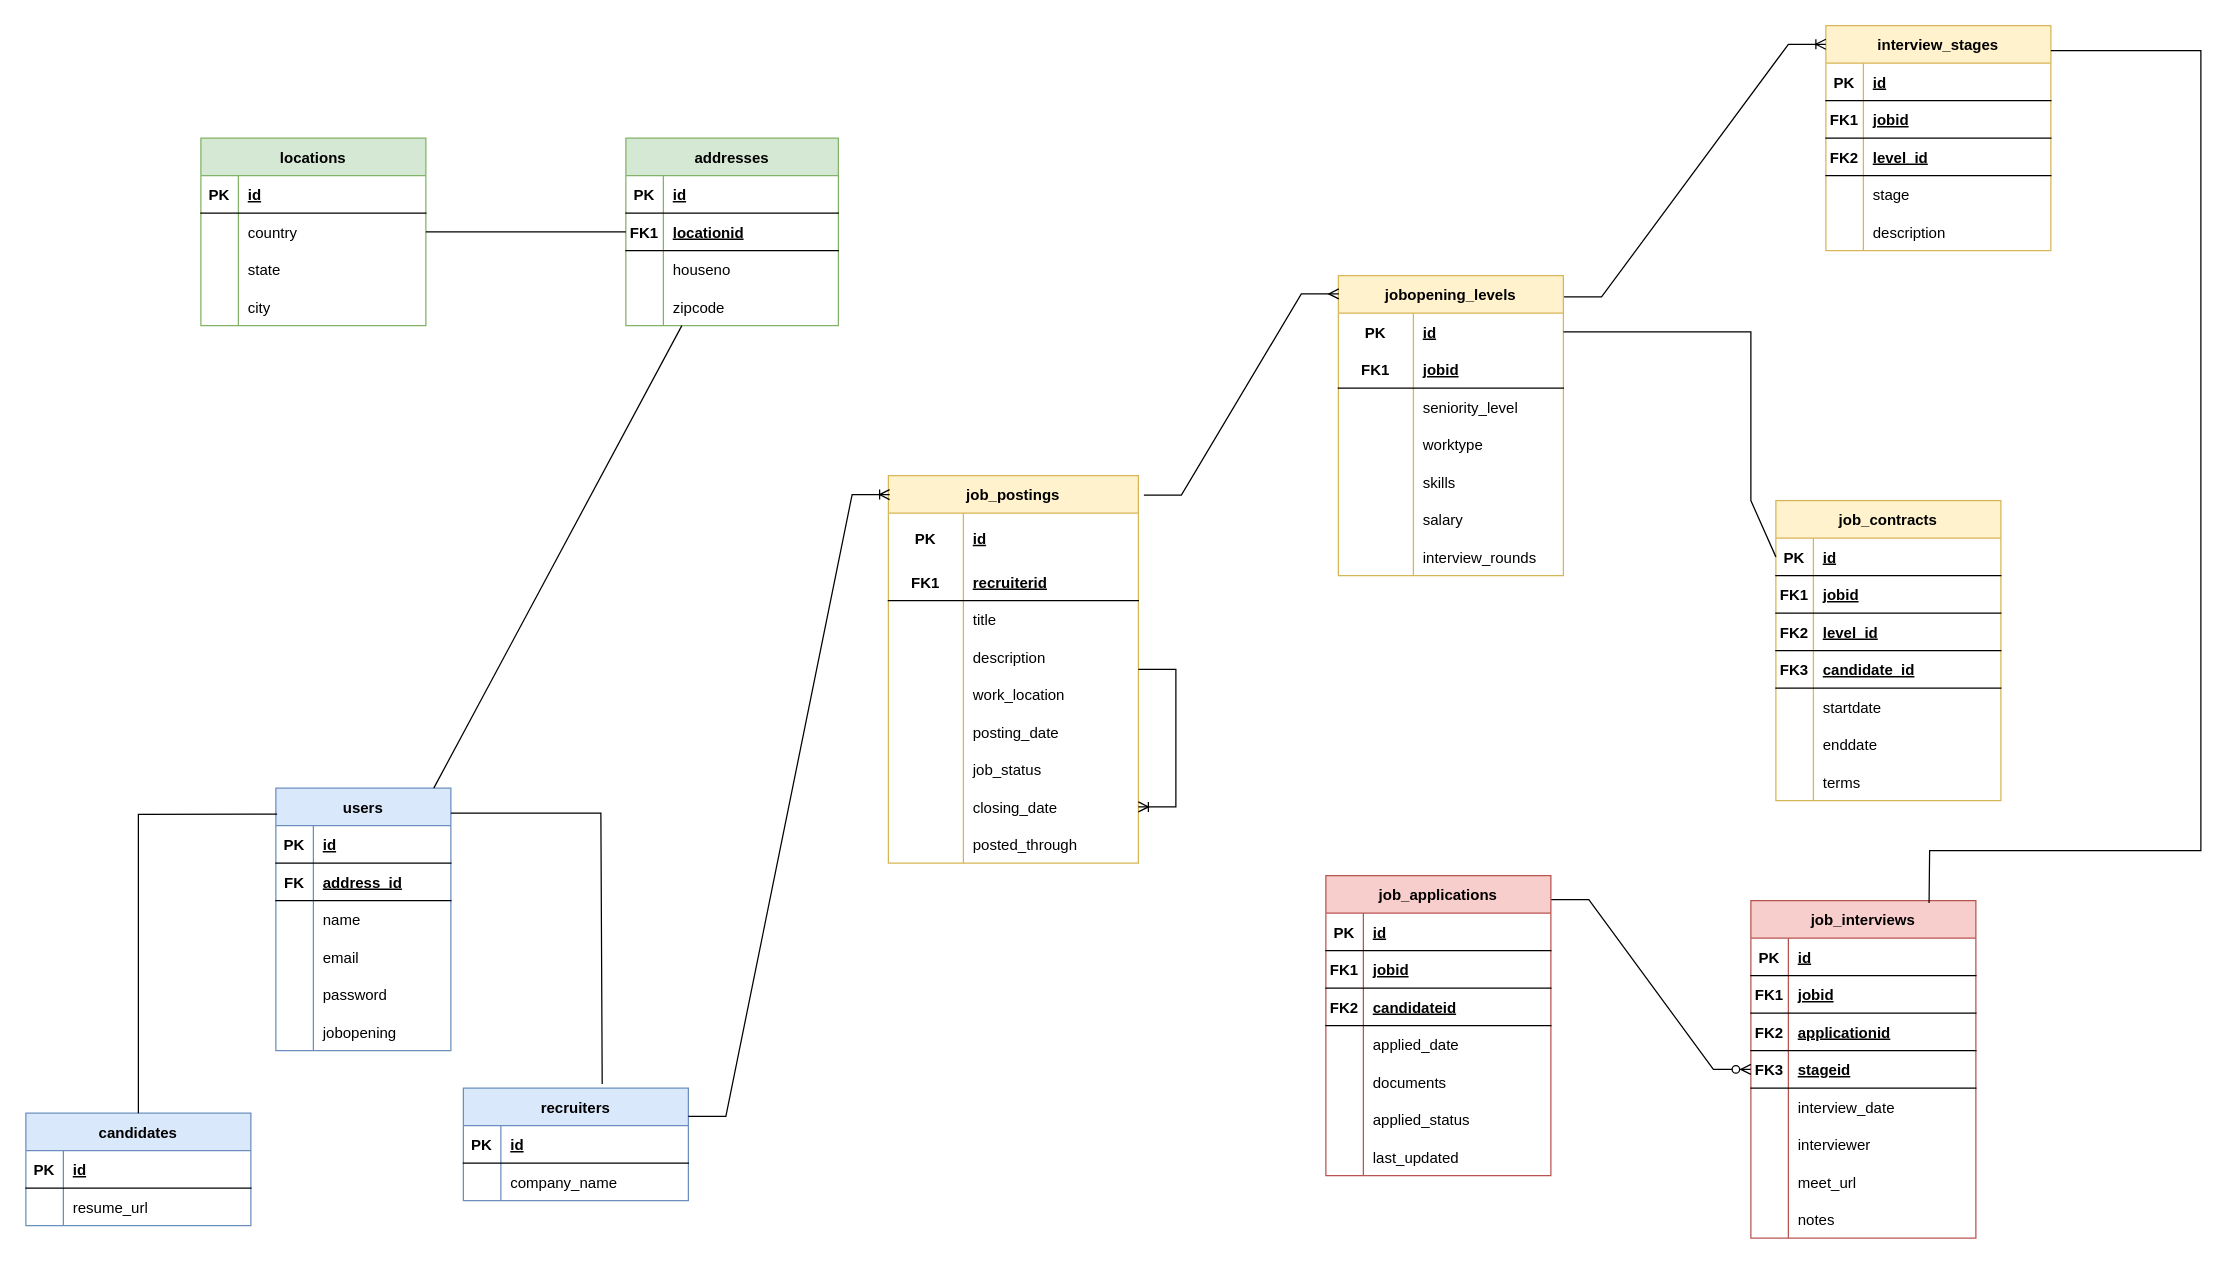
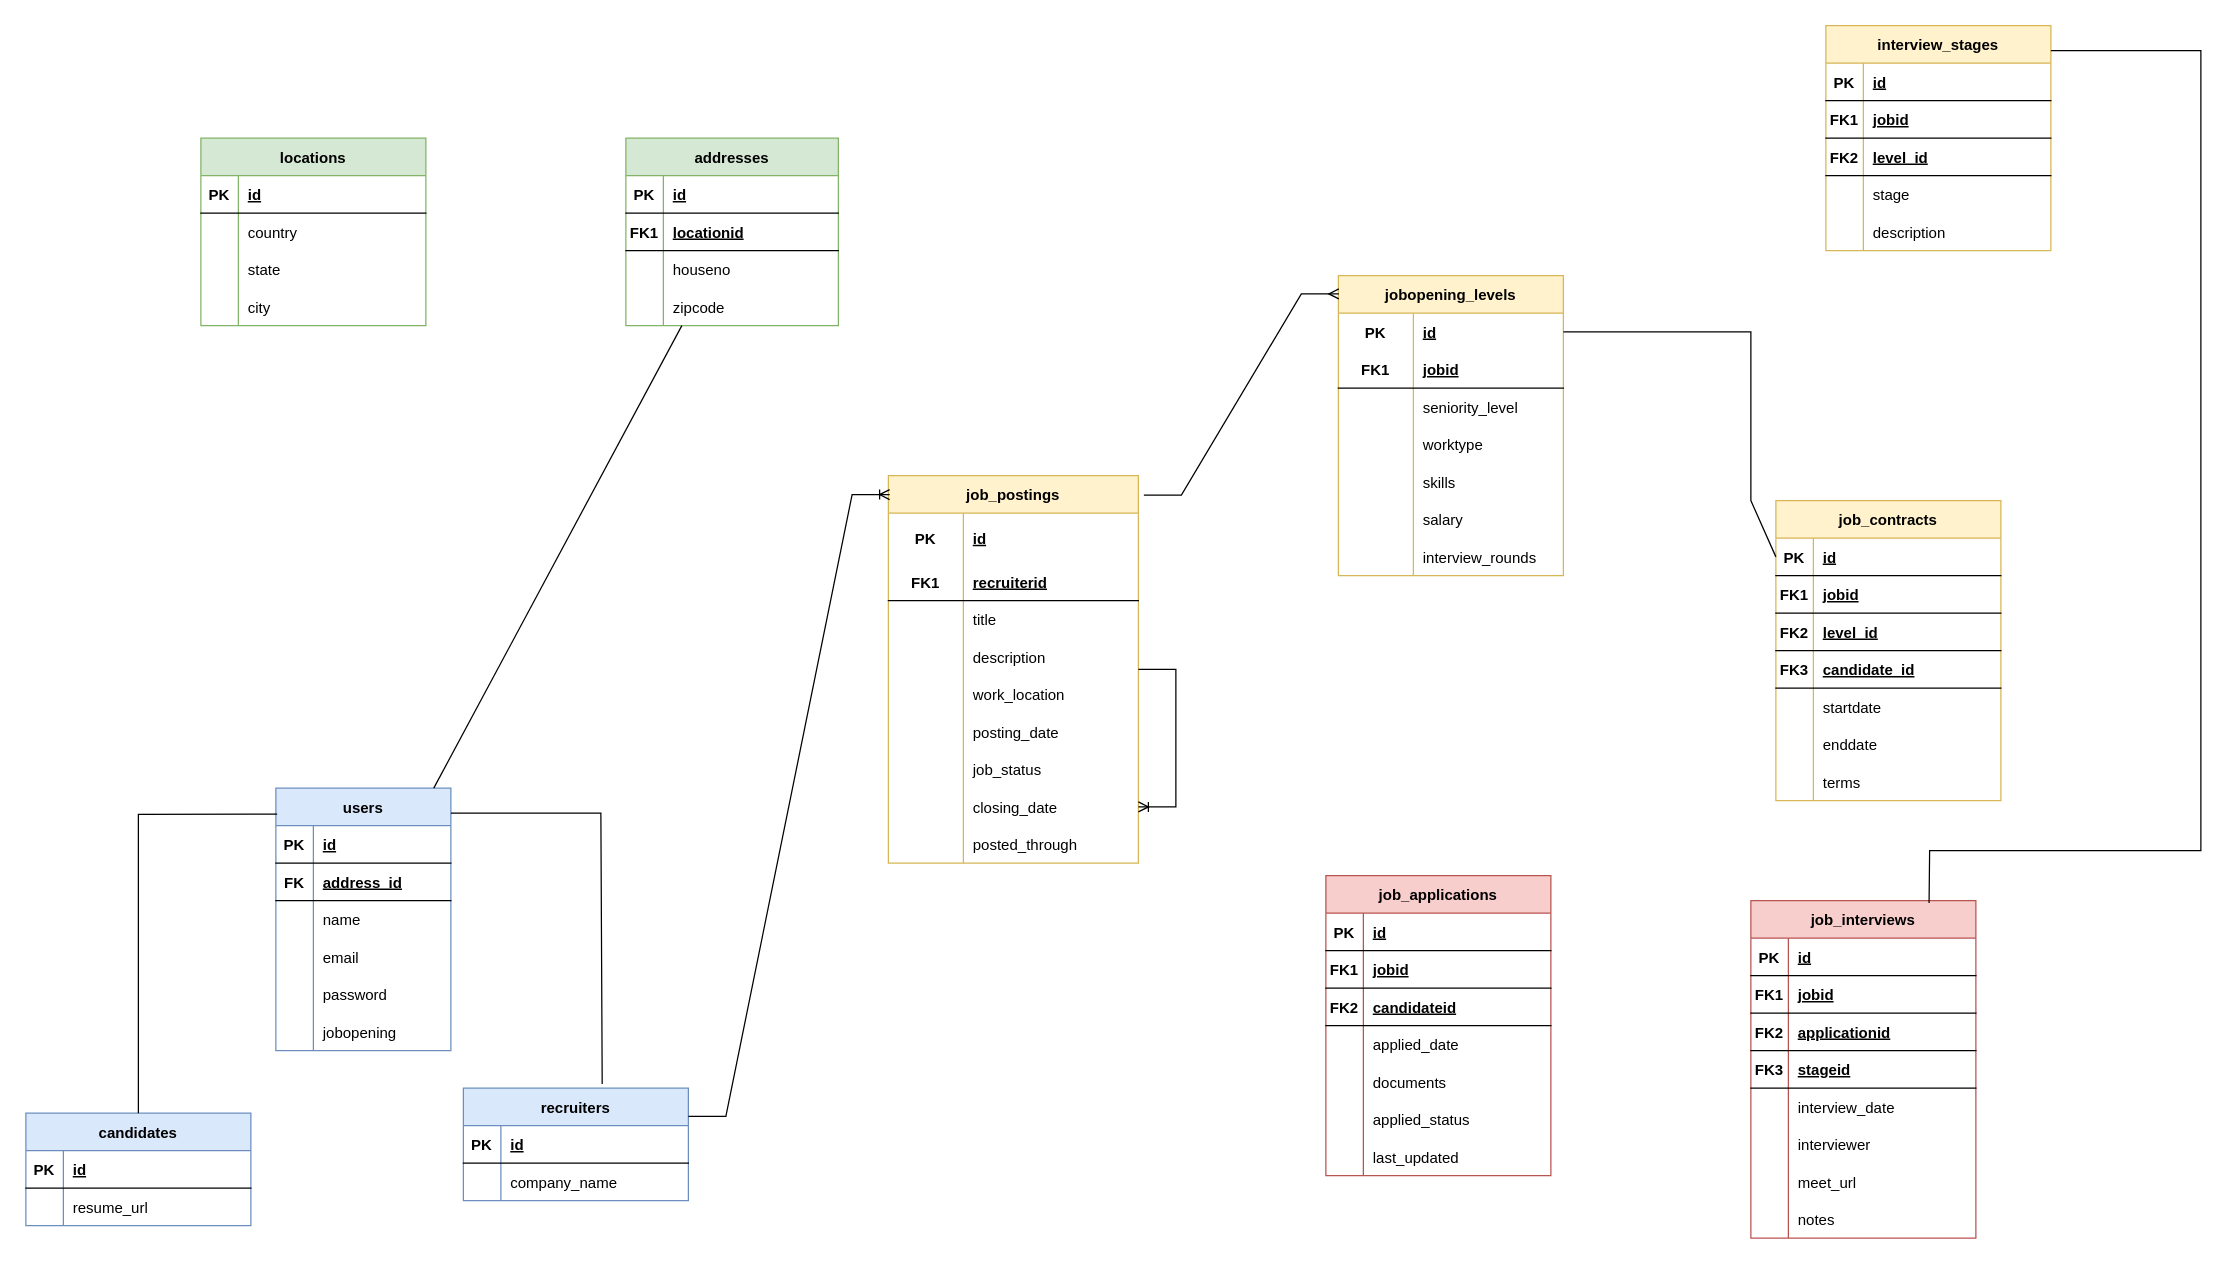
edge "jobopening_levels" -> "interview_stages": removed
edge "locations" -- "addresses": removed
edge "job_applications" -> "job_interviews": removed
